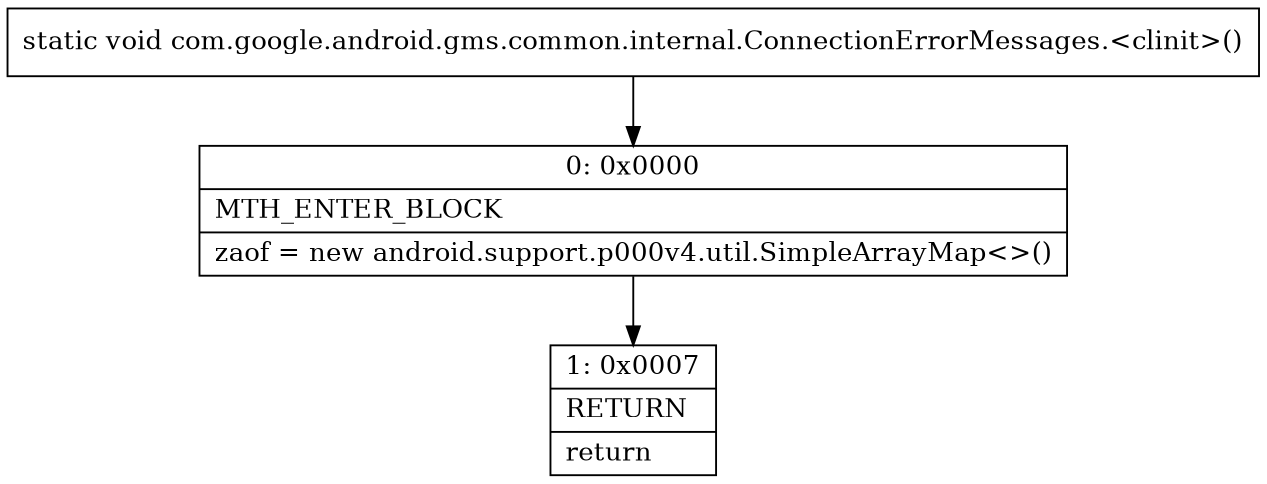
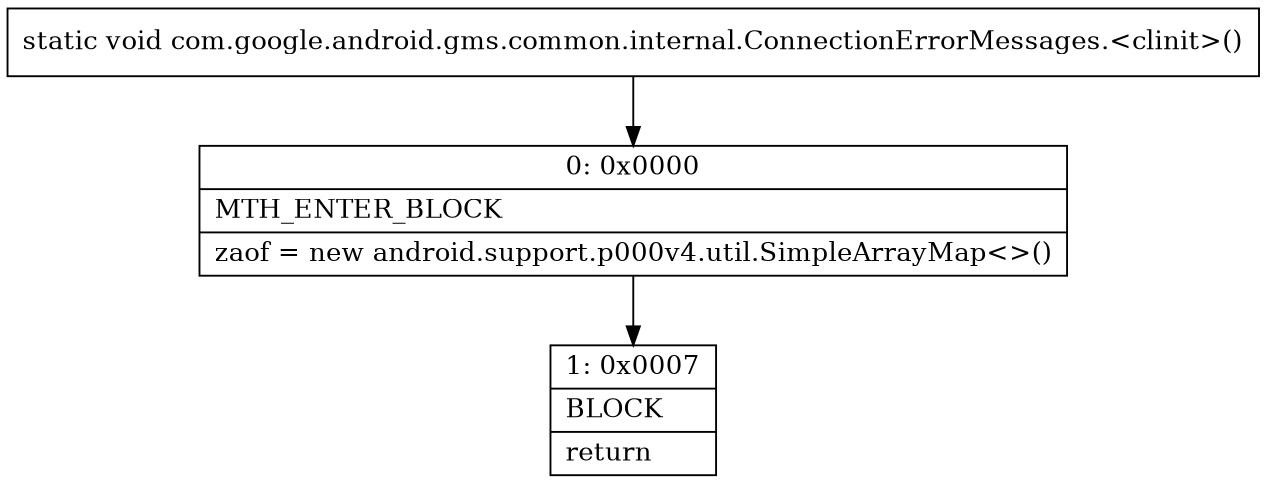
node "1: 0x0007": text "RETURN" -> "BLOCK"
